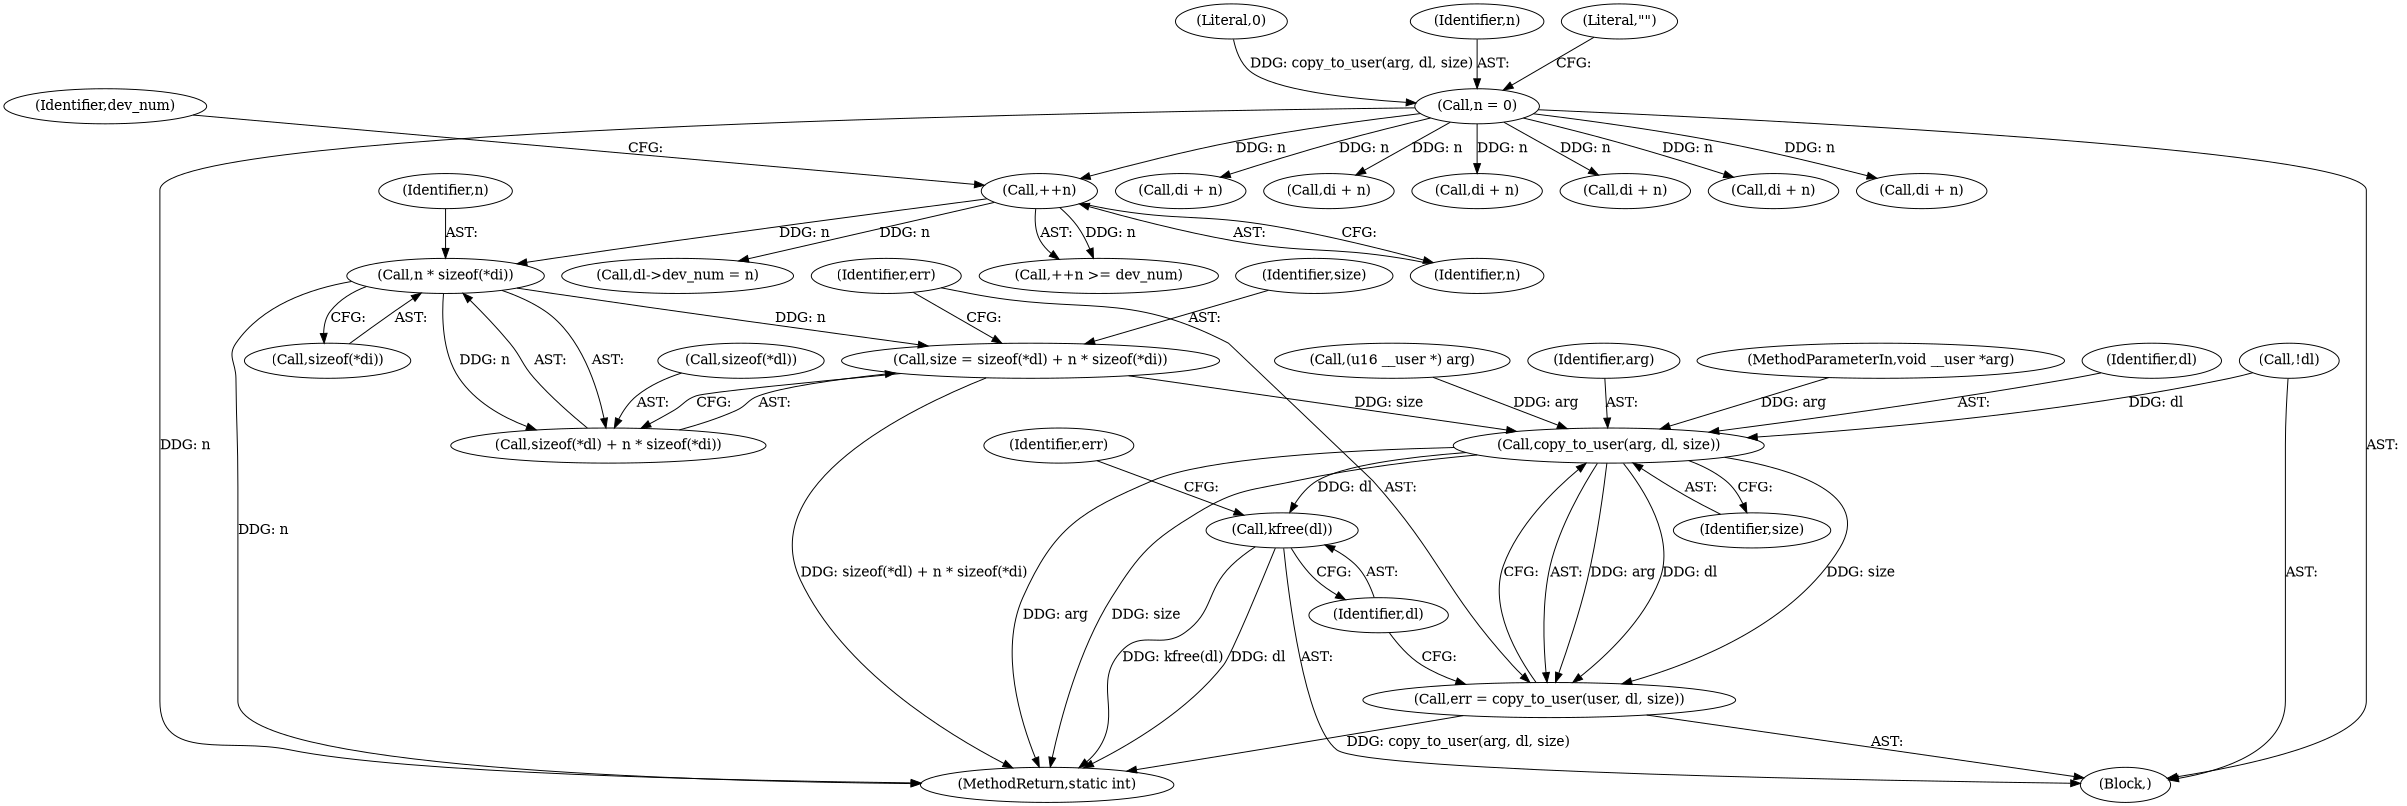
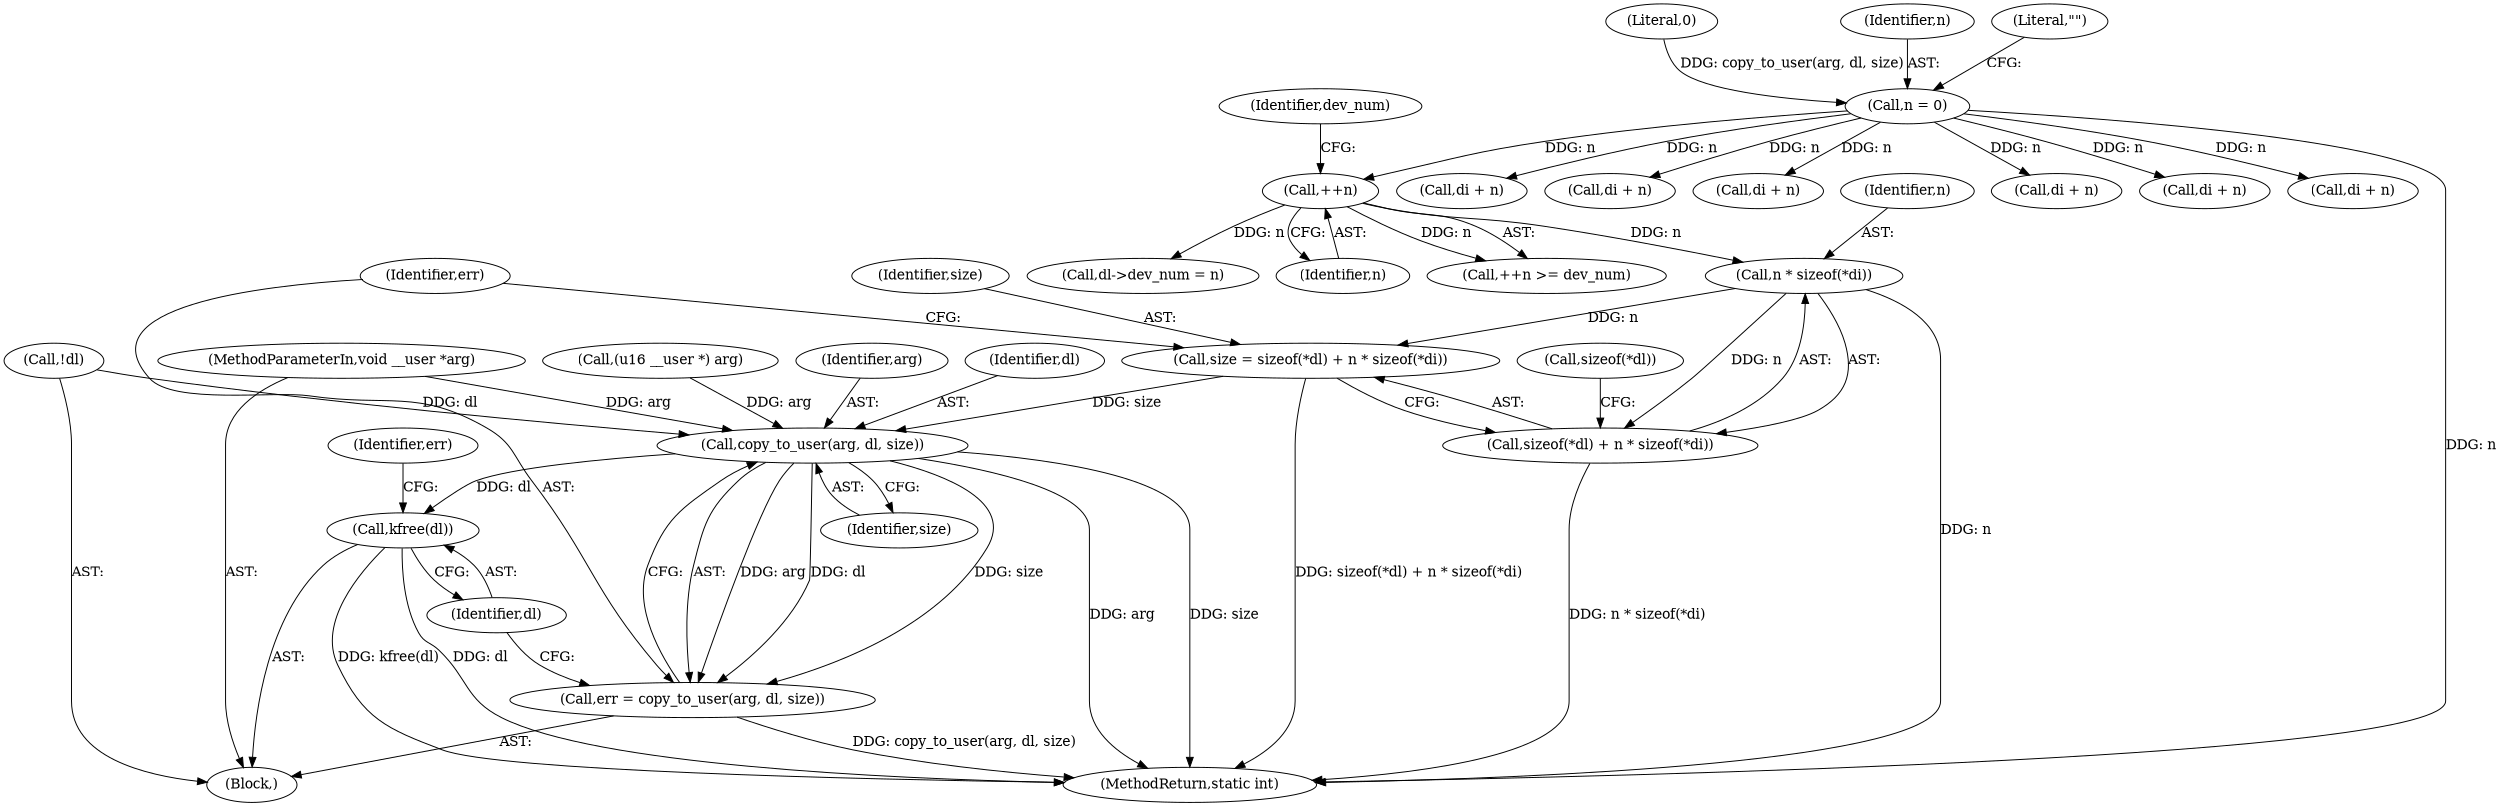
edge "(Call,n = 0)" -> "(Block,)": now "(MethodParameterIn,void __user *arg)" -> "(Block,)"
node "(Call,sizeof(*di))": removed
edge "(Call,sizeof(*dl))" -> "(Call,sizeof(*dl) + n * sizeof(*di))": label "AST: " -> "CFG: "
node "(Call,err = copy_to_user(user, dl, size))": label "(Call,err = copy_to_user(user, dl, size))" -> "(Call,err = copy_to_user(arg, dl, size))"
edge "(Call,sizeof(*dl) + n * sizeof(*di))" -> "(MethodReturn,static int)": added, label "DDG: n * sizeof(*di)"
